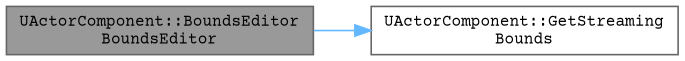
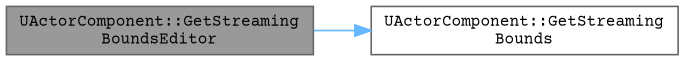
node "UActorComponent::BoundsEditor BoundsEditor": label "UActorComponent::BoundsEditor BoundsEditor" -> "UActorComponent::GetStreaming BoundsEditor"
